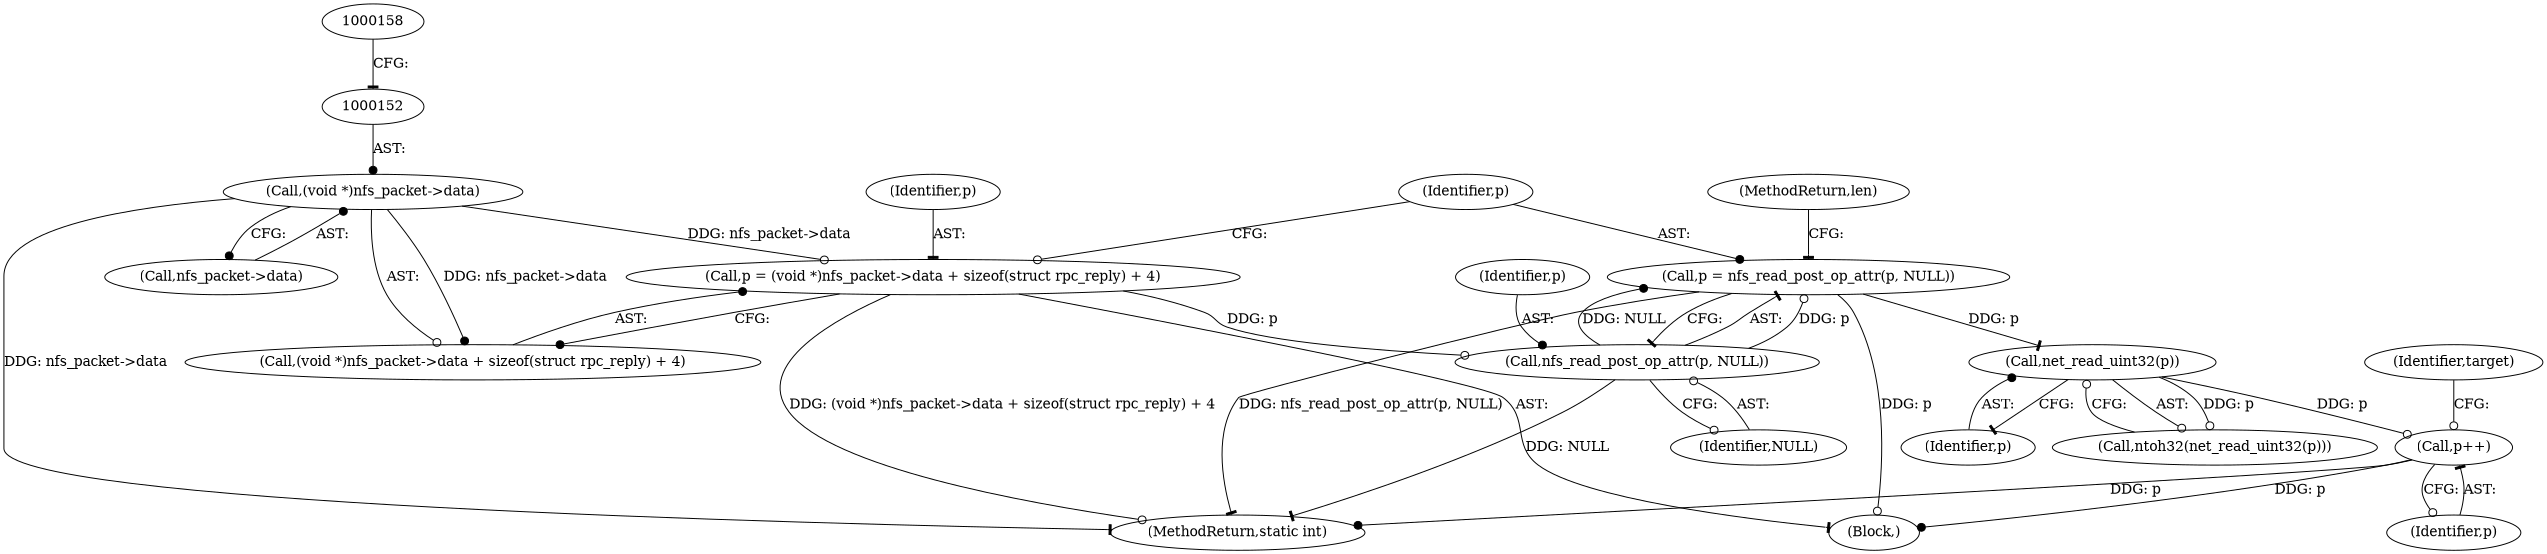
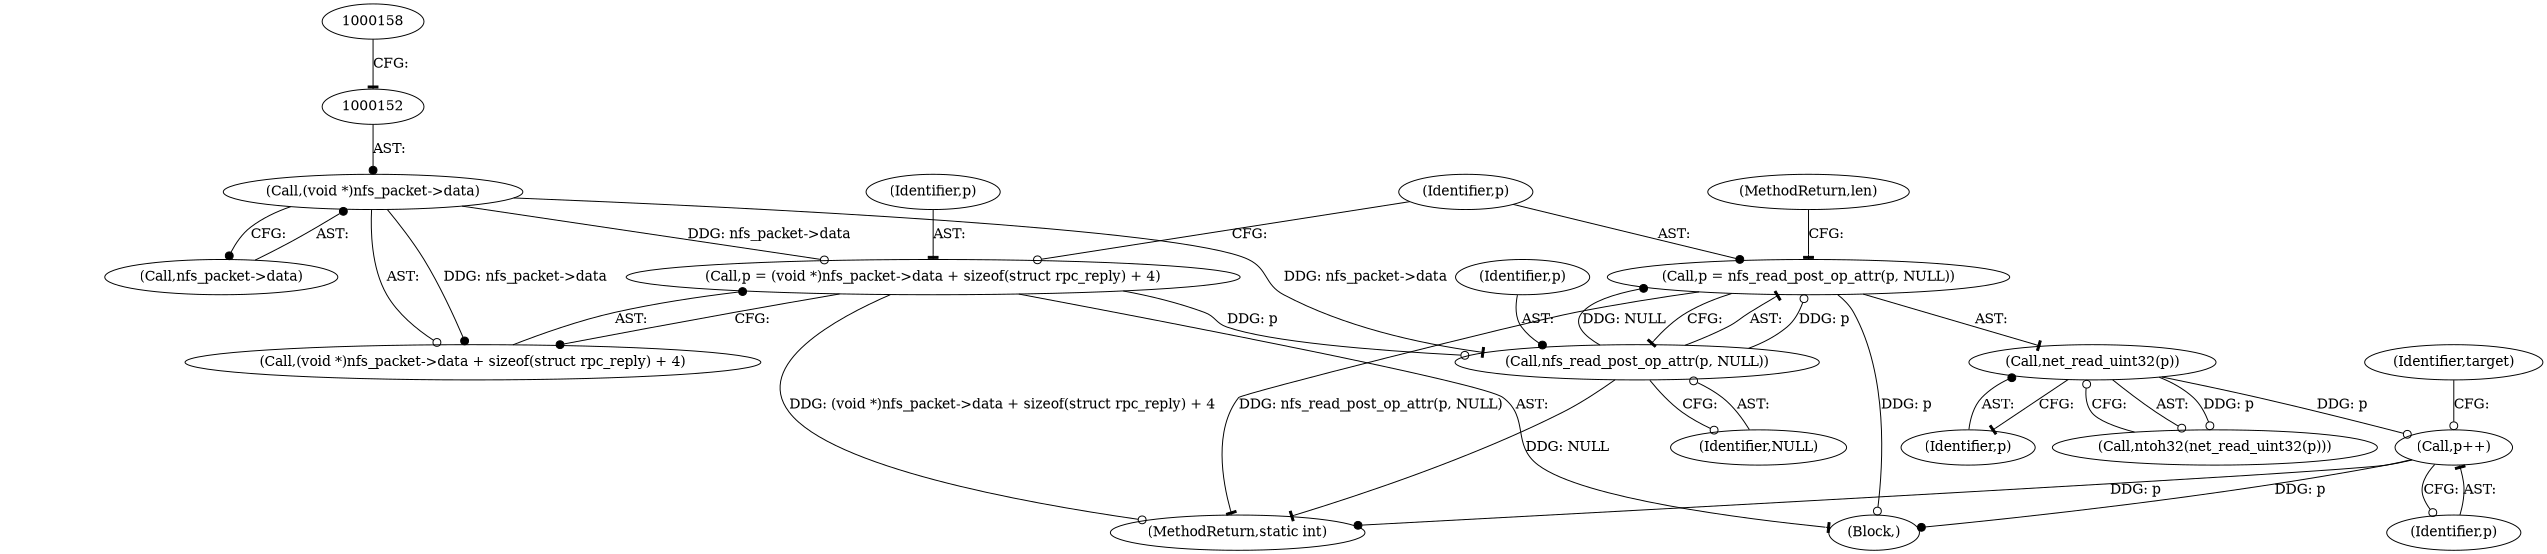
edge "(Call,p = nfs_read_post_op_attr(p, NULL))" -> "(Call,net_read_uint32(p))": label "DDG: p" -> "AST: "
edge "(Call,(void *)nfs_packet->data)" -> "(MethodReturn,static int)": now "(Call,(void *)nfs_packet->data)" -> "(Call,nfs_read_post_op_attr(p, NULL))"
